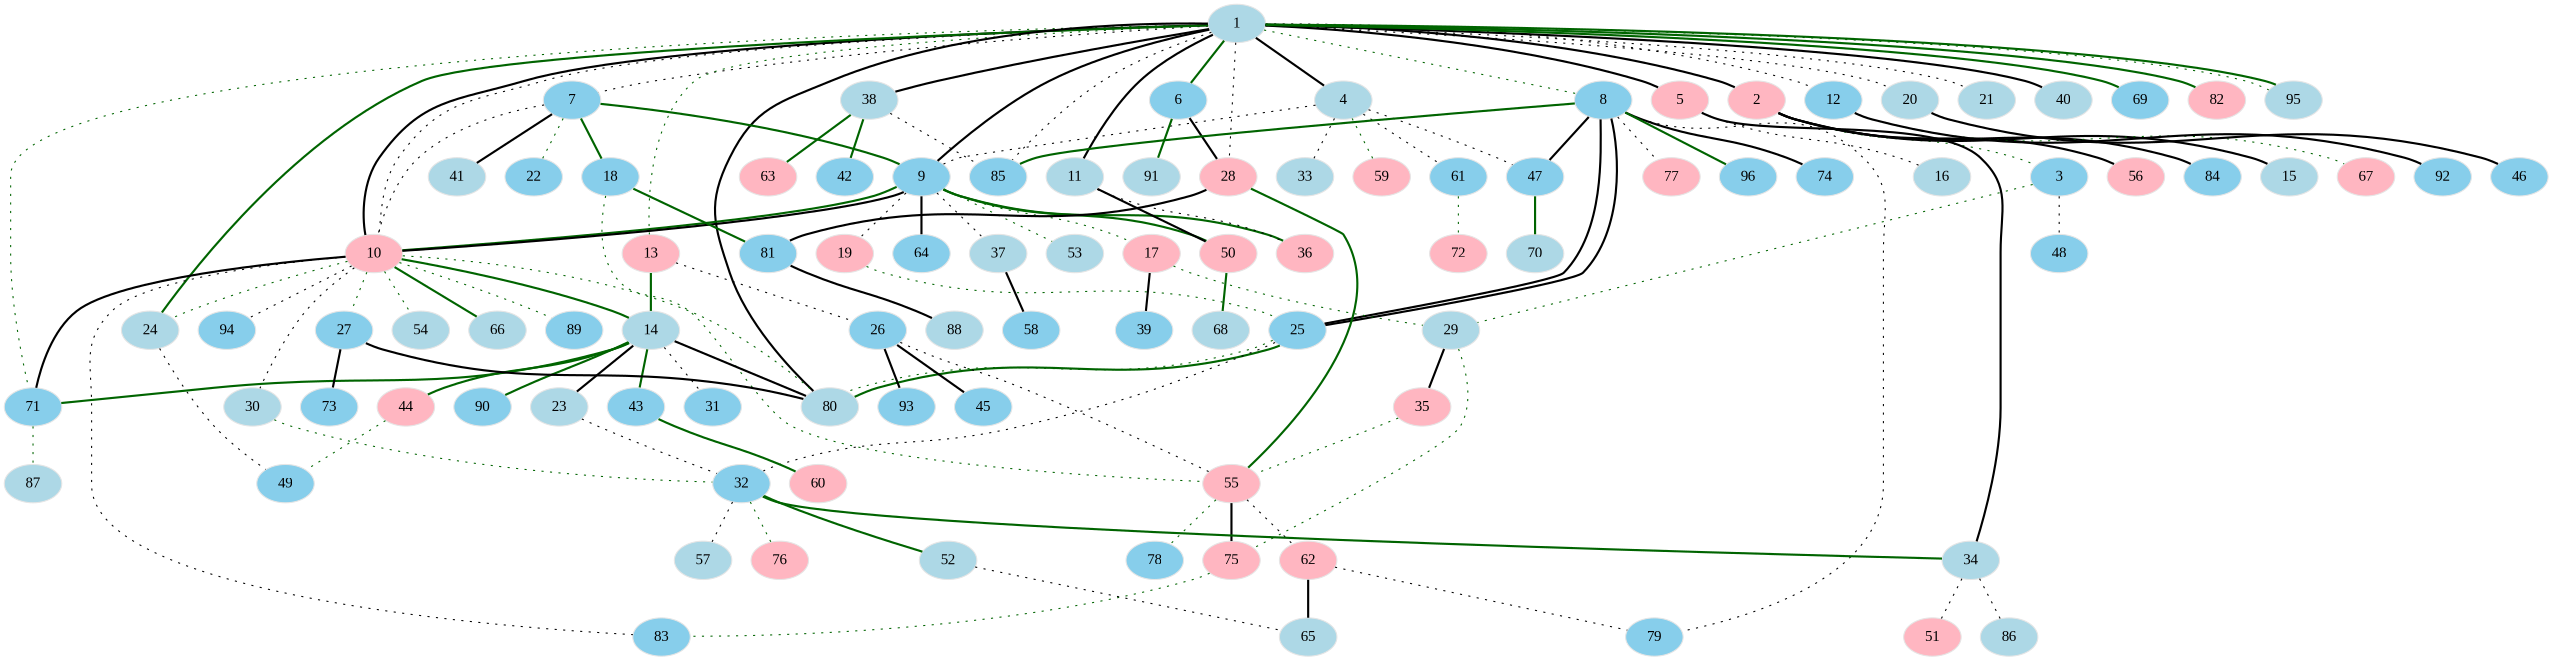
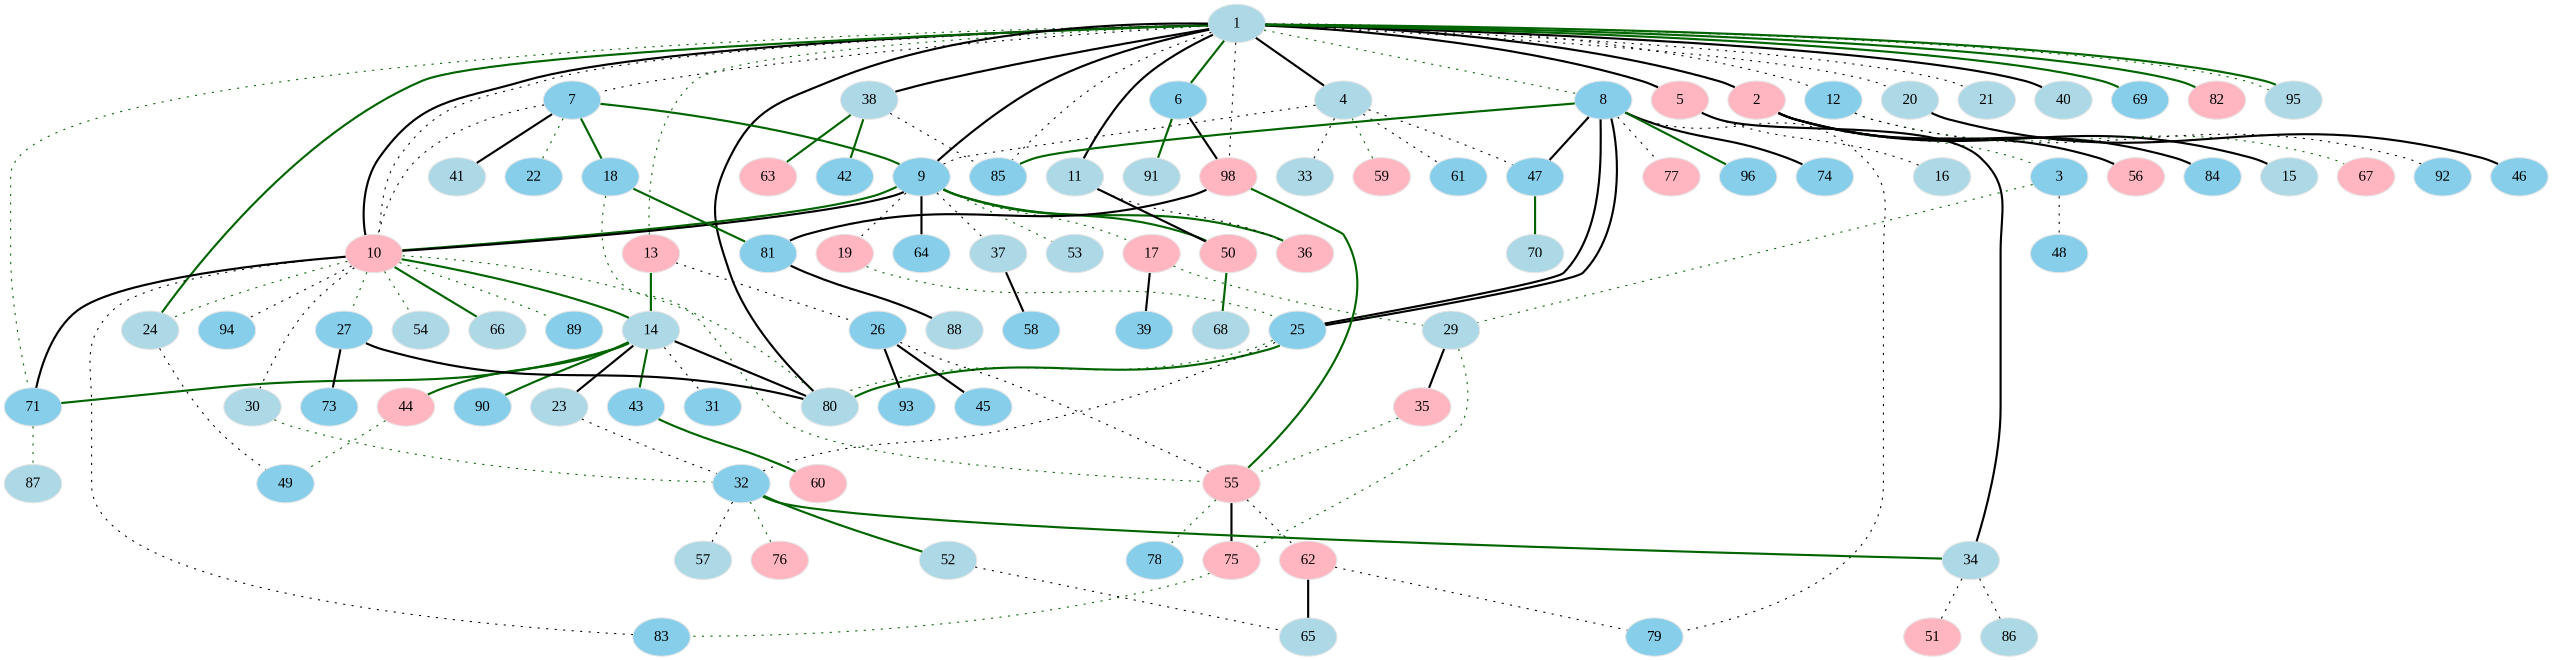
edge "12" -- "92": style bold -> dotted
node "28": label "28" -> "98"
node "72": removed
